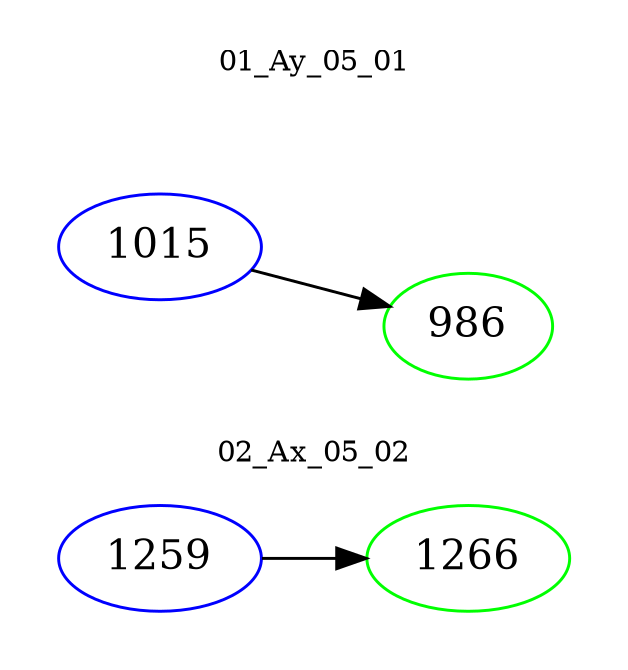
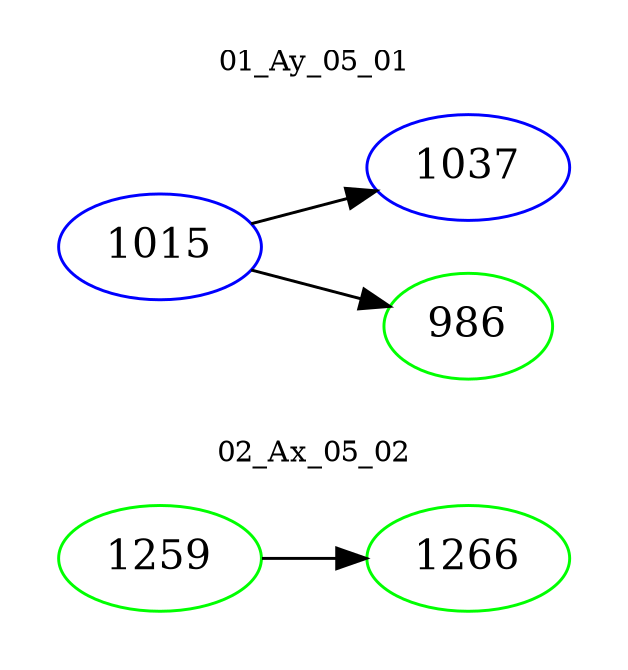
node "1037": added
node "1259": color blue -> green
